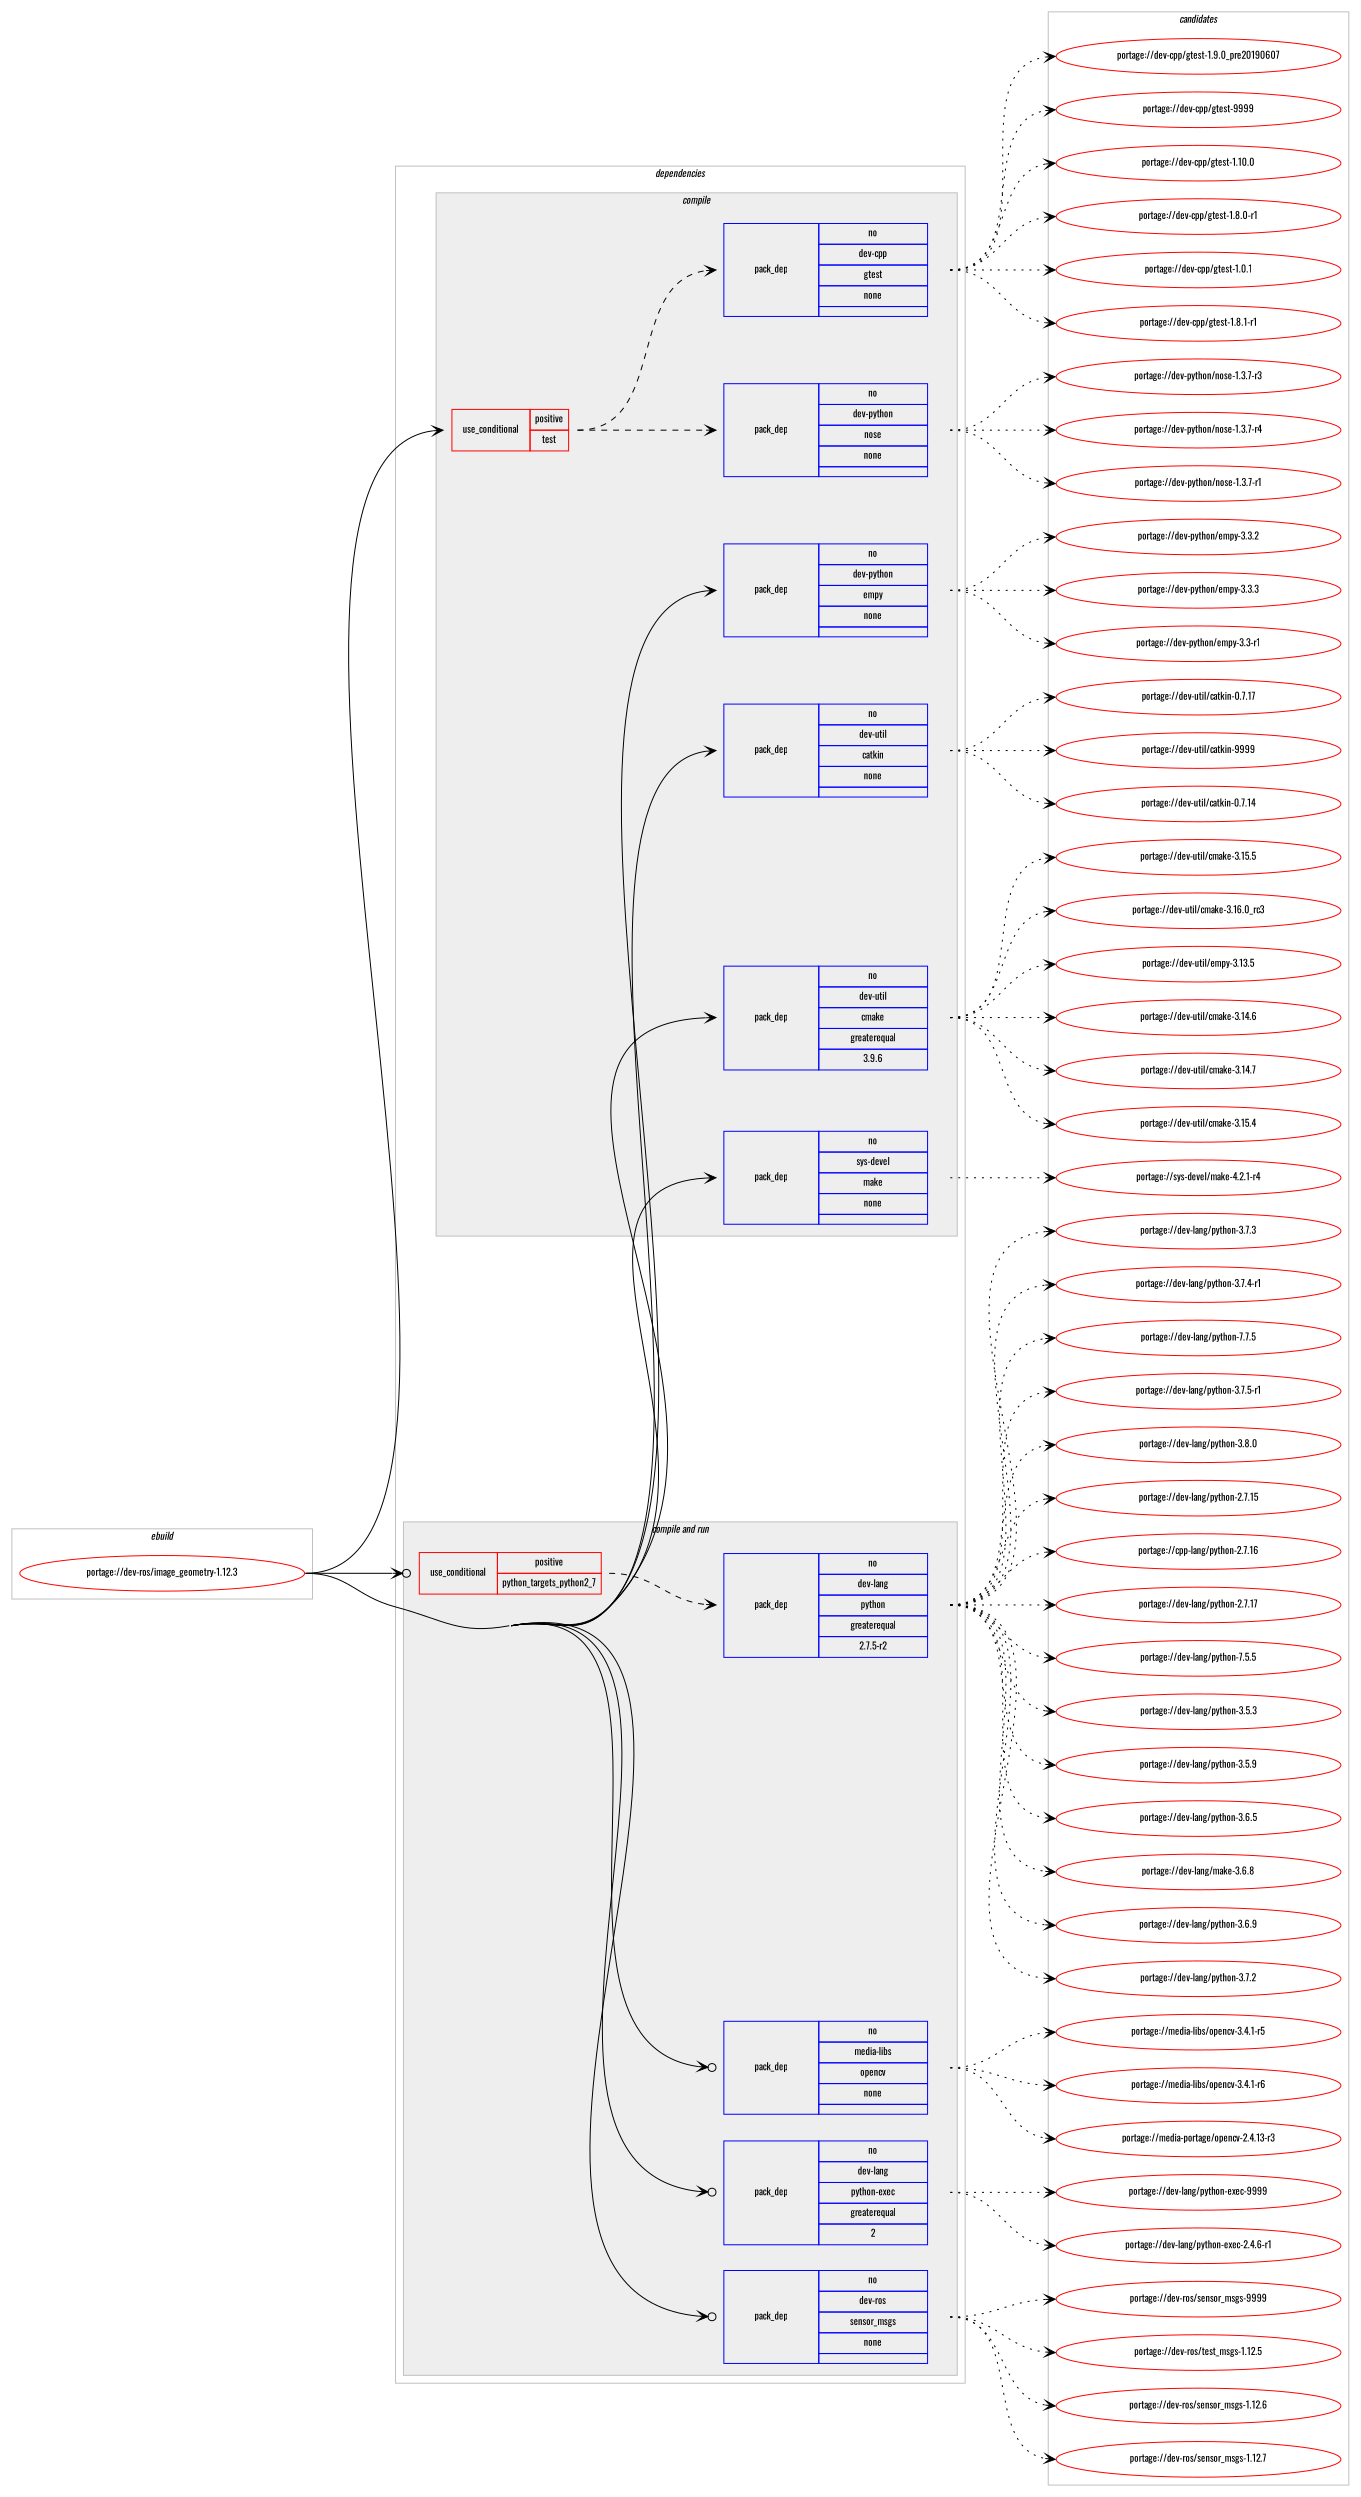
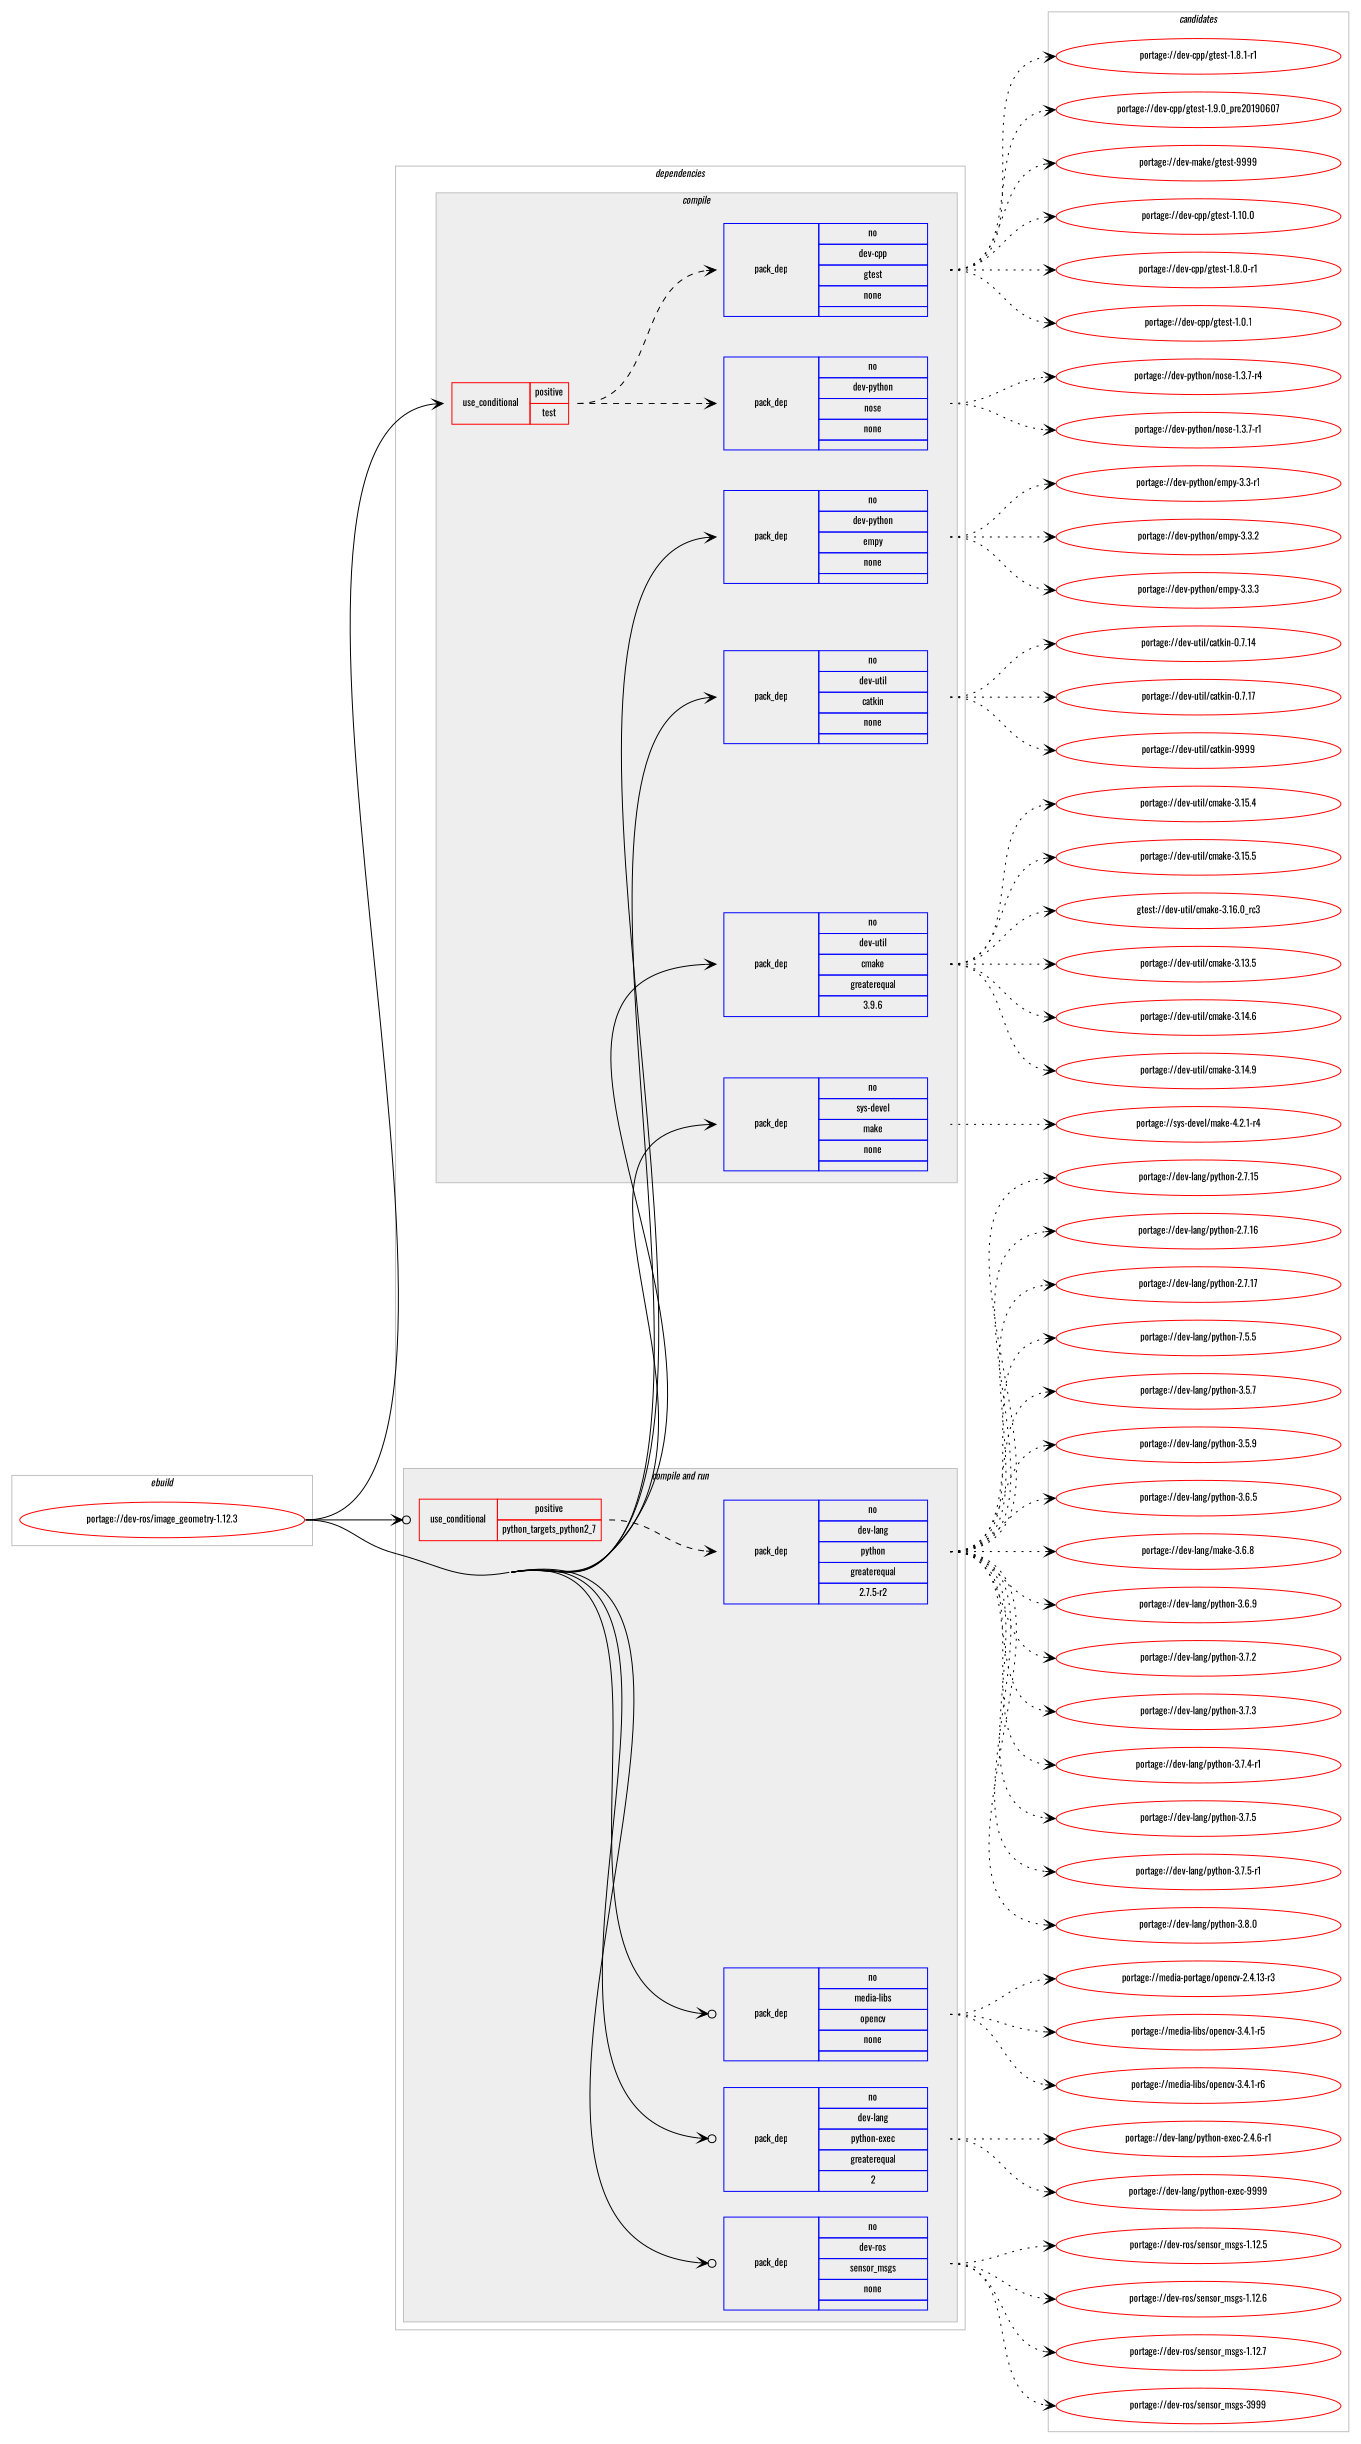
node "portage://dev-cpp/gtest-9999": label "portage://dev-cpp/gtest-9999" -> "portage://dev-make/gtest-9999"
node "portage://dev-python/nose-1.3.7-r3": removed
node "portage://dev-util/cmake-3.16.0_rc3": label "portage://dev-util/cmake-3.16.0_rc3" -> "gtest://dev-util/cmake-3.16.0_rc3"
node "portage://dev-util/empy-3.13.5": label "portage://dev-util/empy-3.13.5" -> "portage://dev-util/cmake-3.13.5"
node "portage://dev-util/cmake-3.14.7": label "portage://dev-util/cmake-3.14.7" -> "portage://dev-util/cmake-3.14.9"
node "portage://dev-lang/python-7.7.5": label "portage://dev-lang/python-7.7.5" -> "portage://dev-lang/python-3.7.5"
node "portage://cpp-lang/python-2.7.16": label "portage://cpp-lang/python-2.7.16" -> "portage://dev-lang/python-2.7.16"
node "portage://dev-lang/python-3.5.3": label "portage://dev-lang/python-3.5.3" -> "portage://dev-lang/python-3.5.7"
node "portage://dev-ros/sensor_msgs-9999": label "portage://dev-ros/sensor_msgs-9999" -> "portage://dev-ros/sensor_msgs-3999"
node "portage://dev-ros/test_msgs-1.12.5": label "portage://dev-ros/test_msgs-1.12.5" -> "portage://dev-ros/sensor_msgs-1.12.5"
